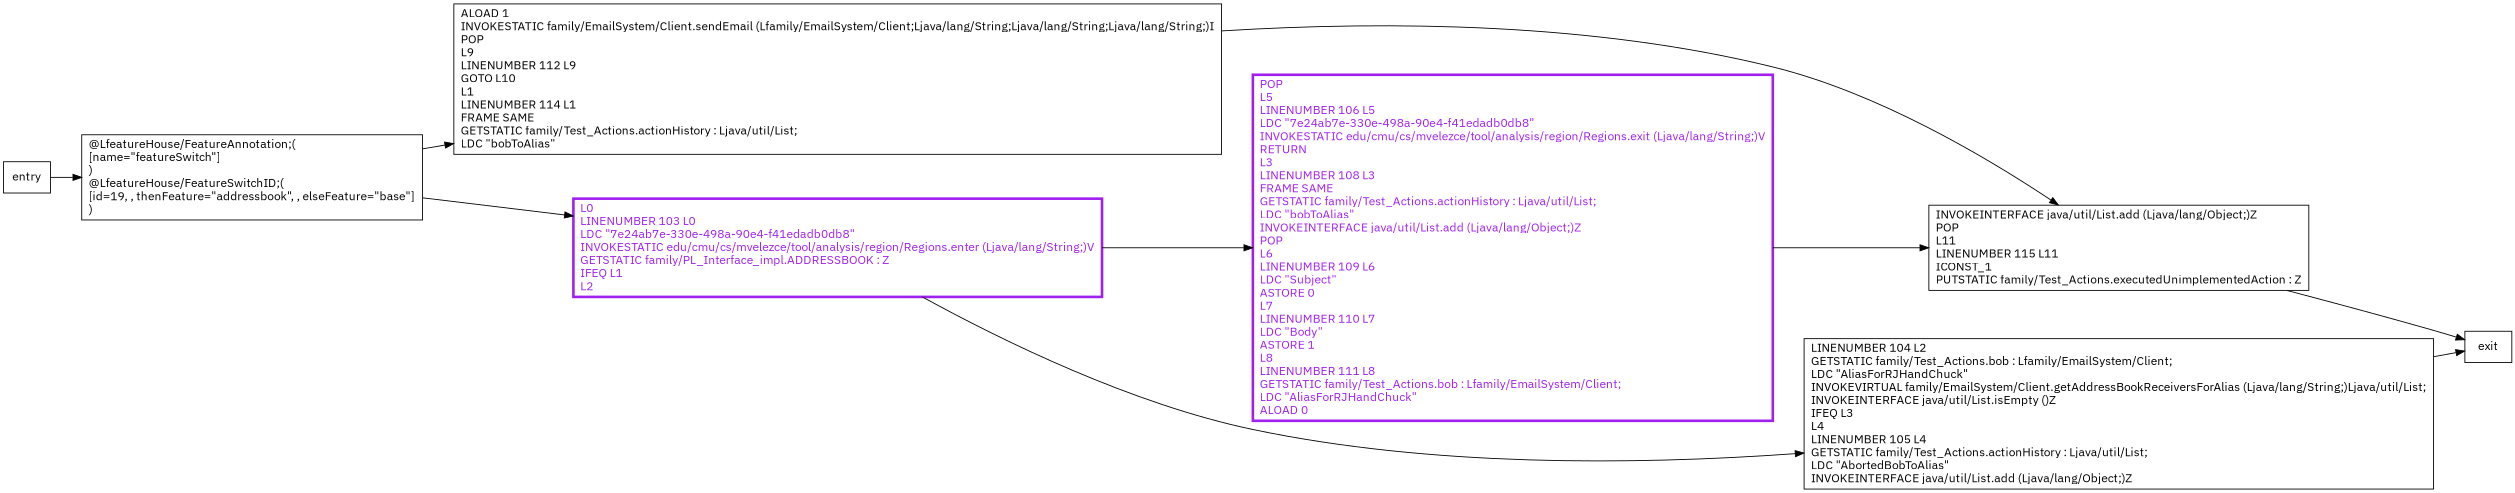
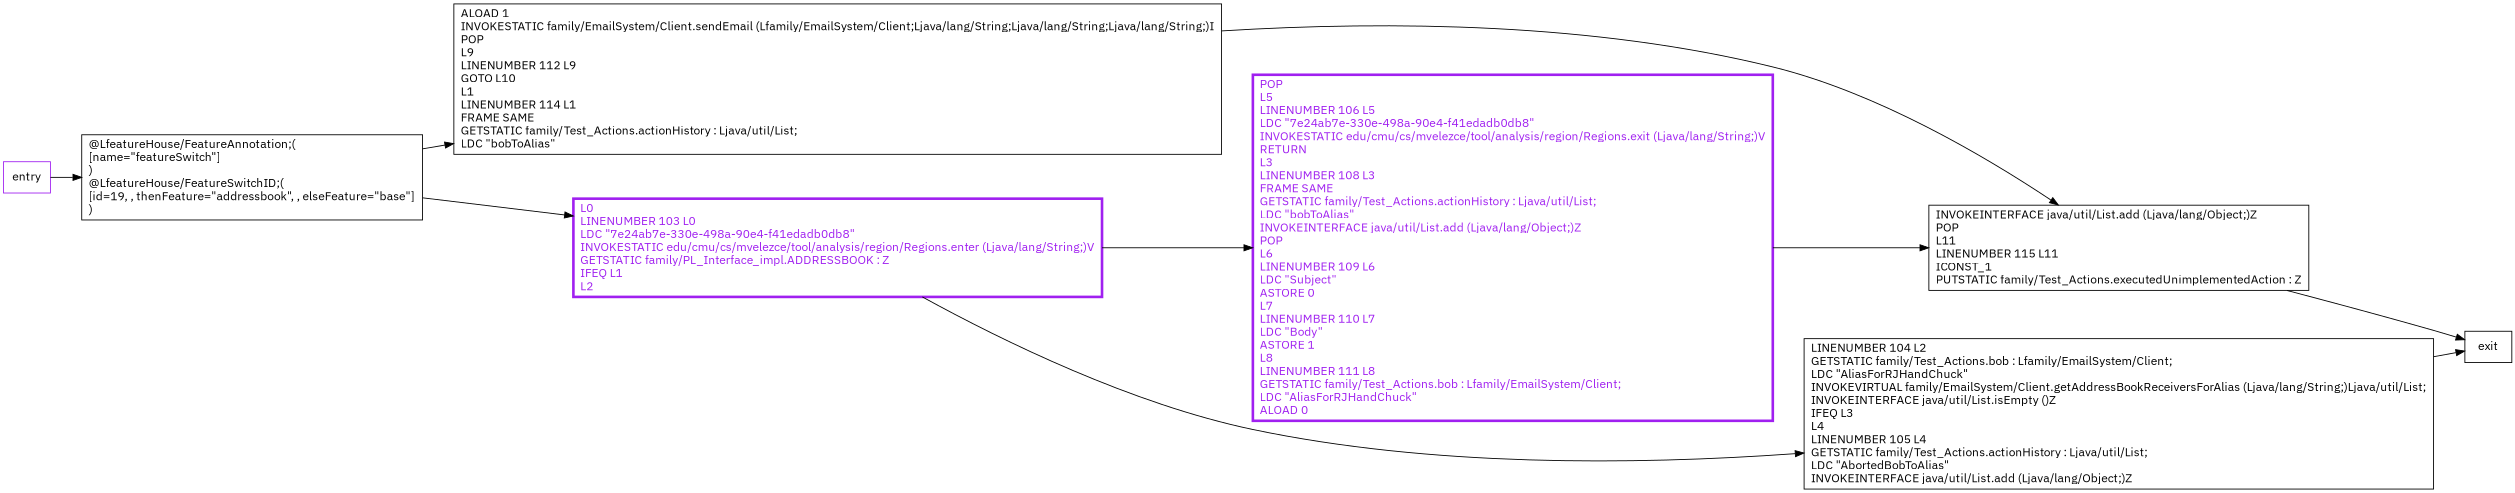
node "entry": color black -> purple
